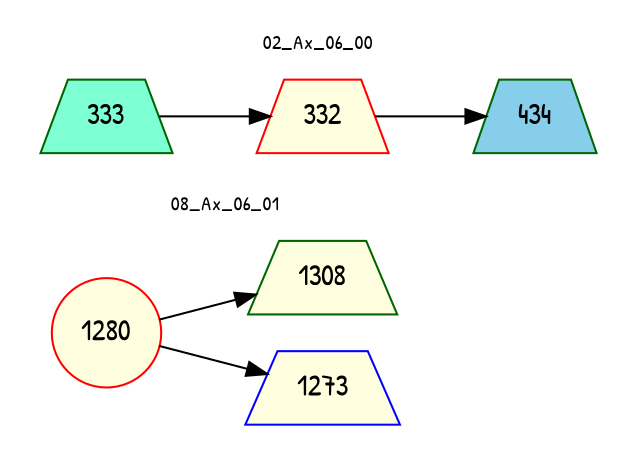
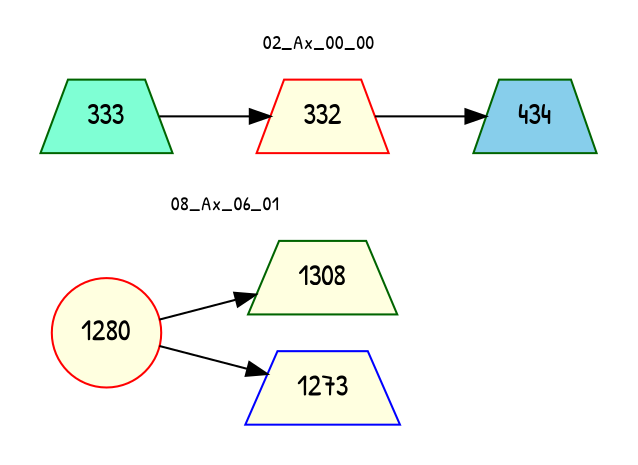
cluster "02_Ax_06_00": label "02_Ax_06_00" -> "02_Ax_00_00"
